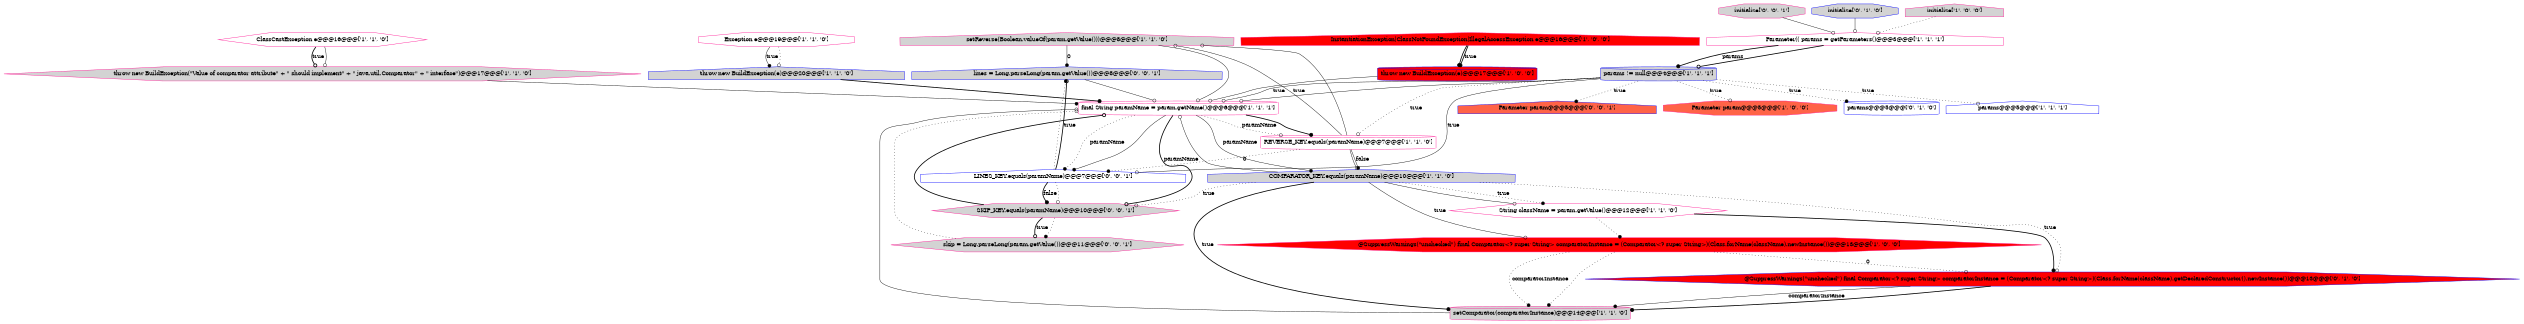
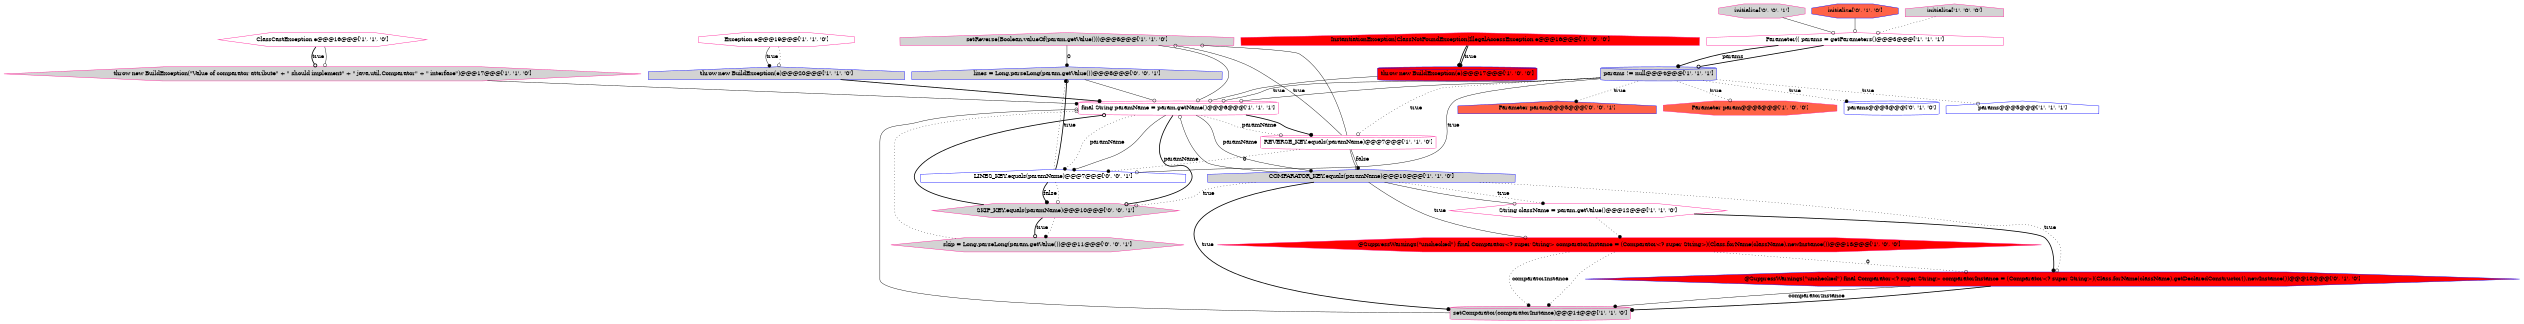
node "initialize['0', '1', '0']": fillcolor lightgray -> tomato
